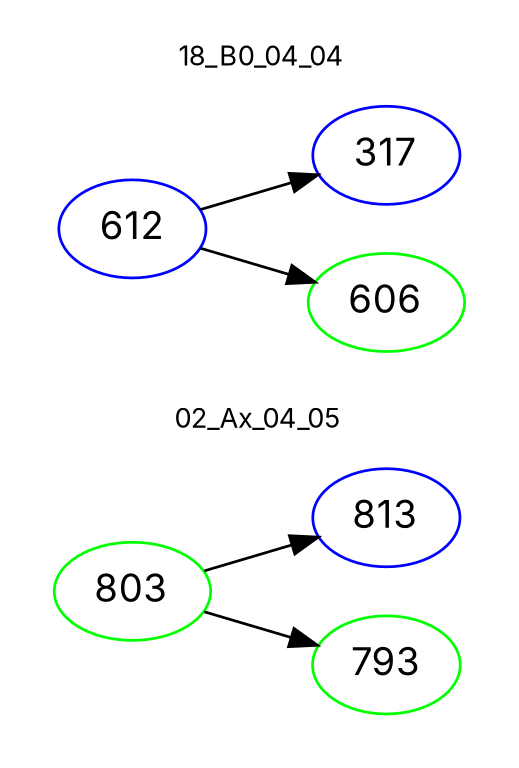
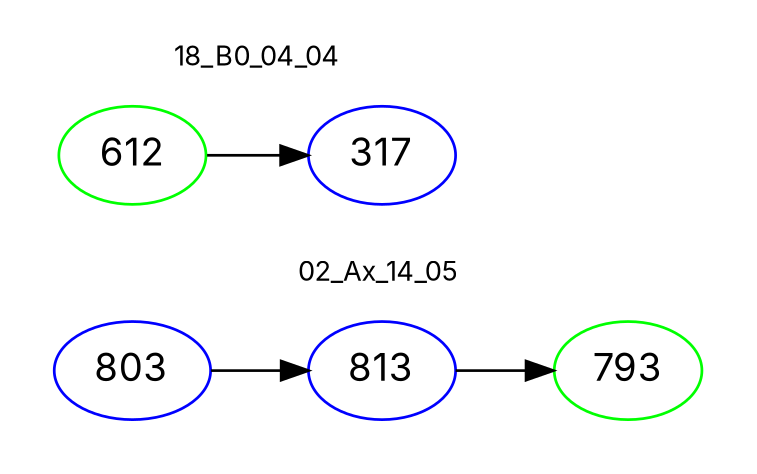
node "612": color blue -> green
node "606": removed
cluster "02_Ax_04_05": label "02_Ax_04_05" -> "02_Ax_14_05"
node "803": color green -> blue
edge "803" -> "793": now "813" -> "793"
